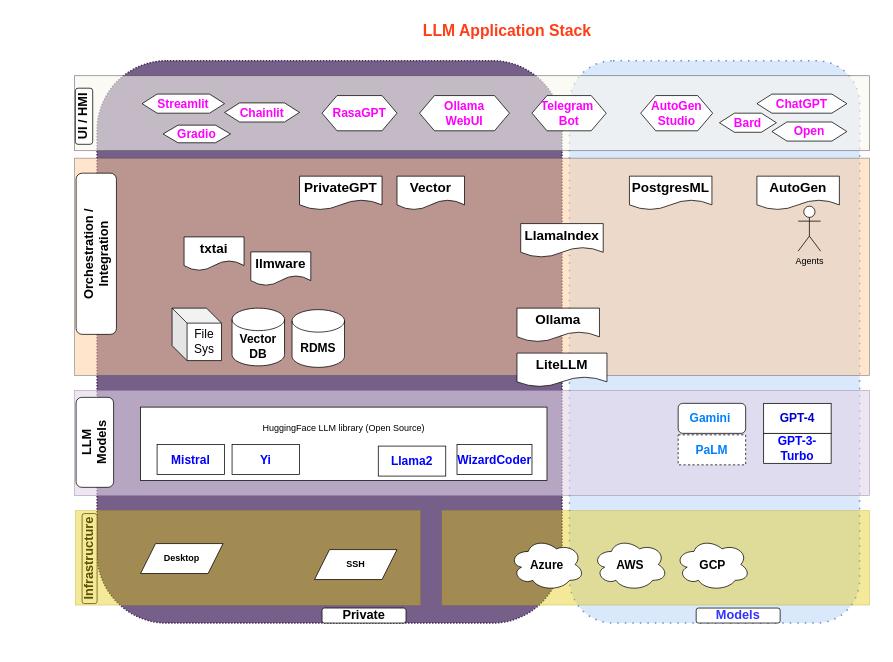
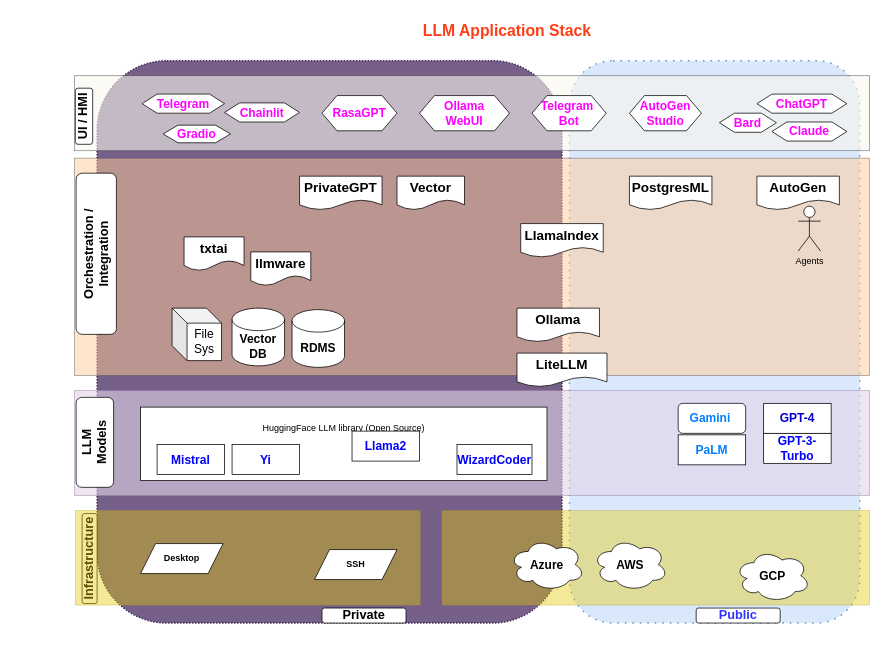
node "Streamlit": label "Streamlit" -> "Telegram"
node "AutoGen Studio": moved (677, 113) -> (666, 113)
node "Open": label "Open" -> "Claude"
node "PaLM": style dashed -> solid
node "Llama2": moved (412, 461) -> (386, 446)
node "GCP": moved (713, 564) -> (773, 576)
node "Models": label "Models" -> "Public"
